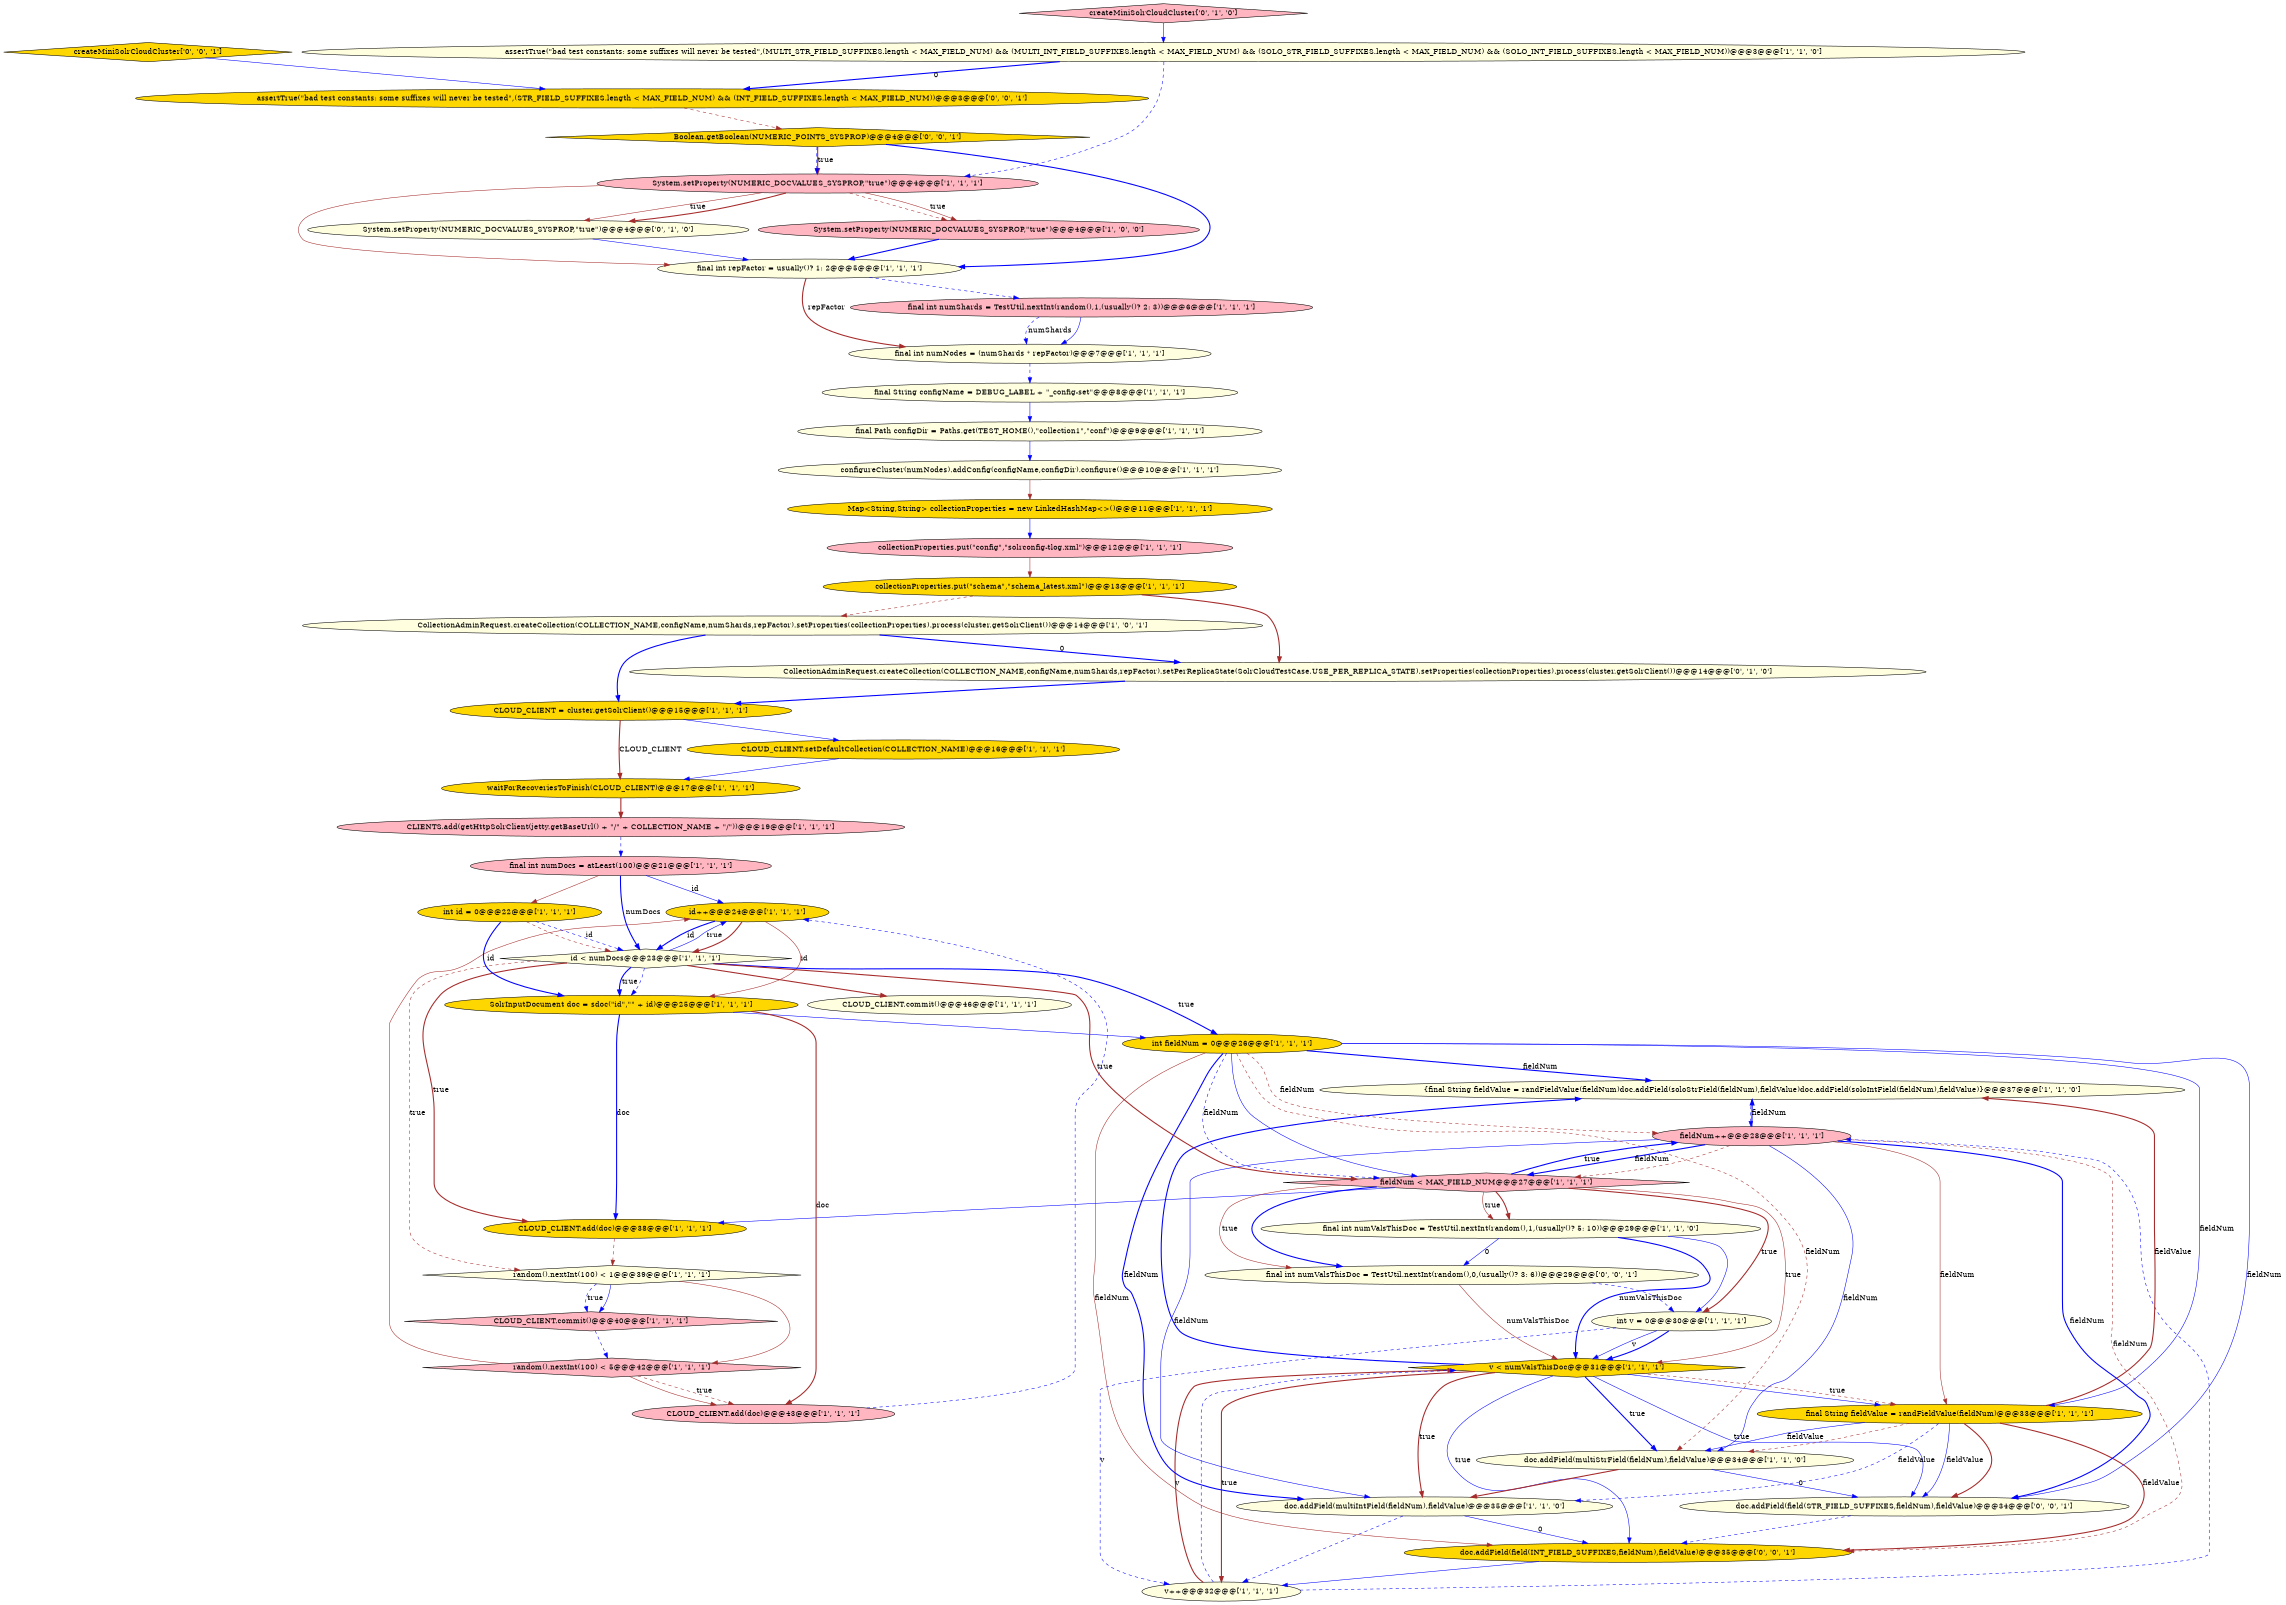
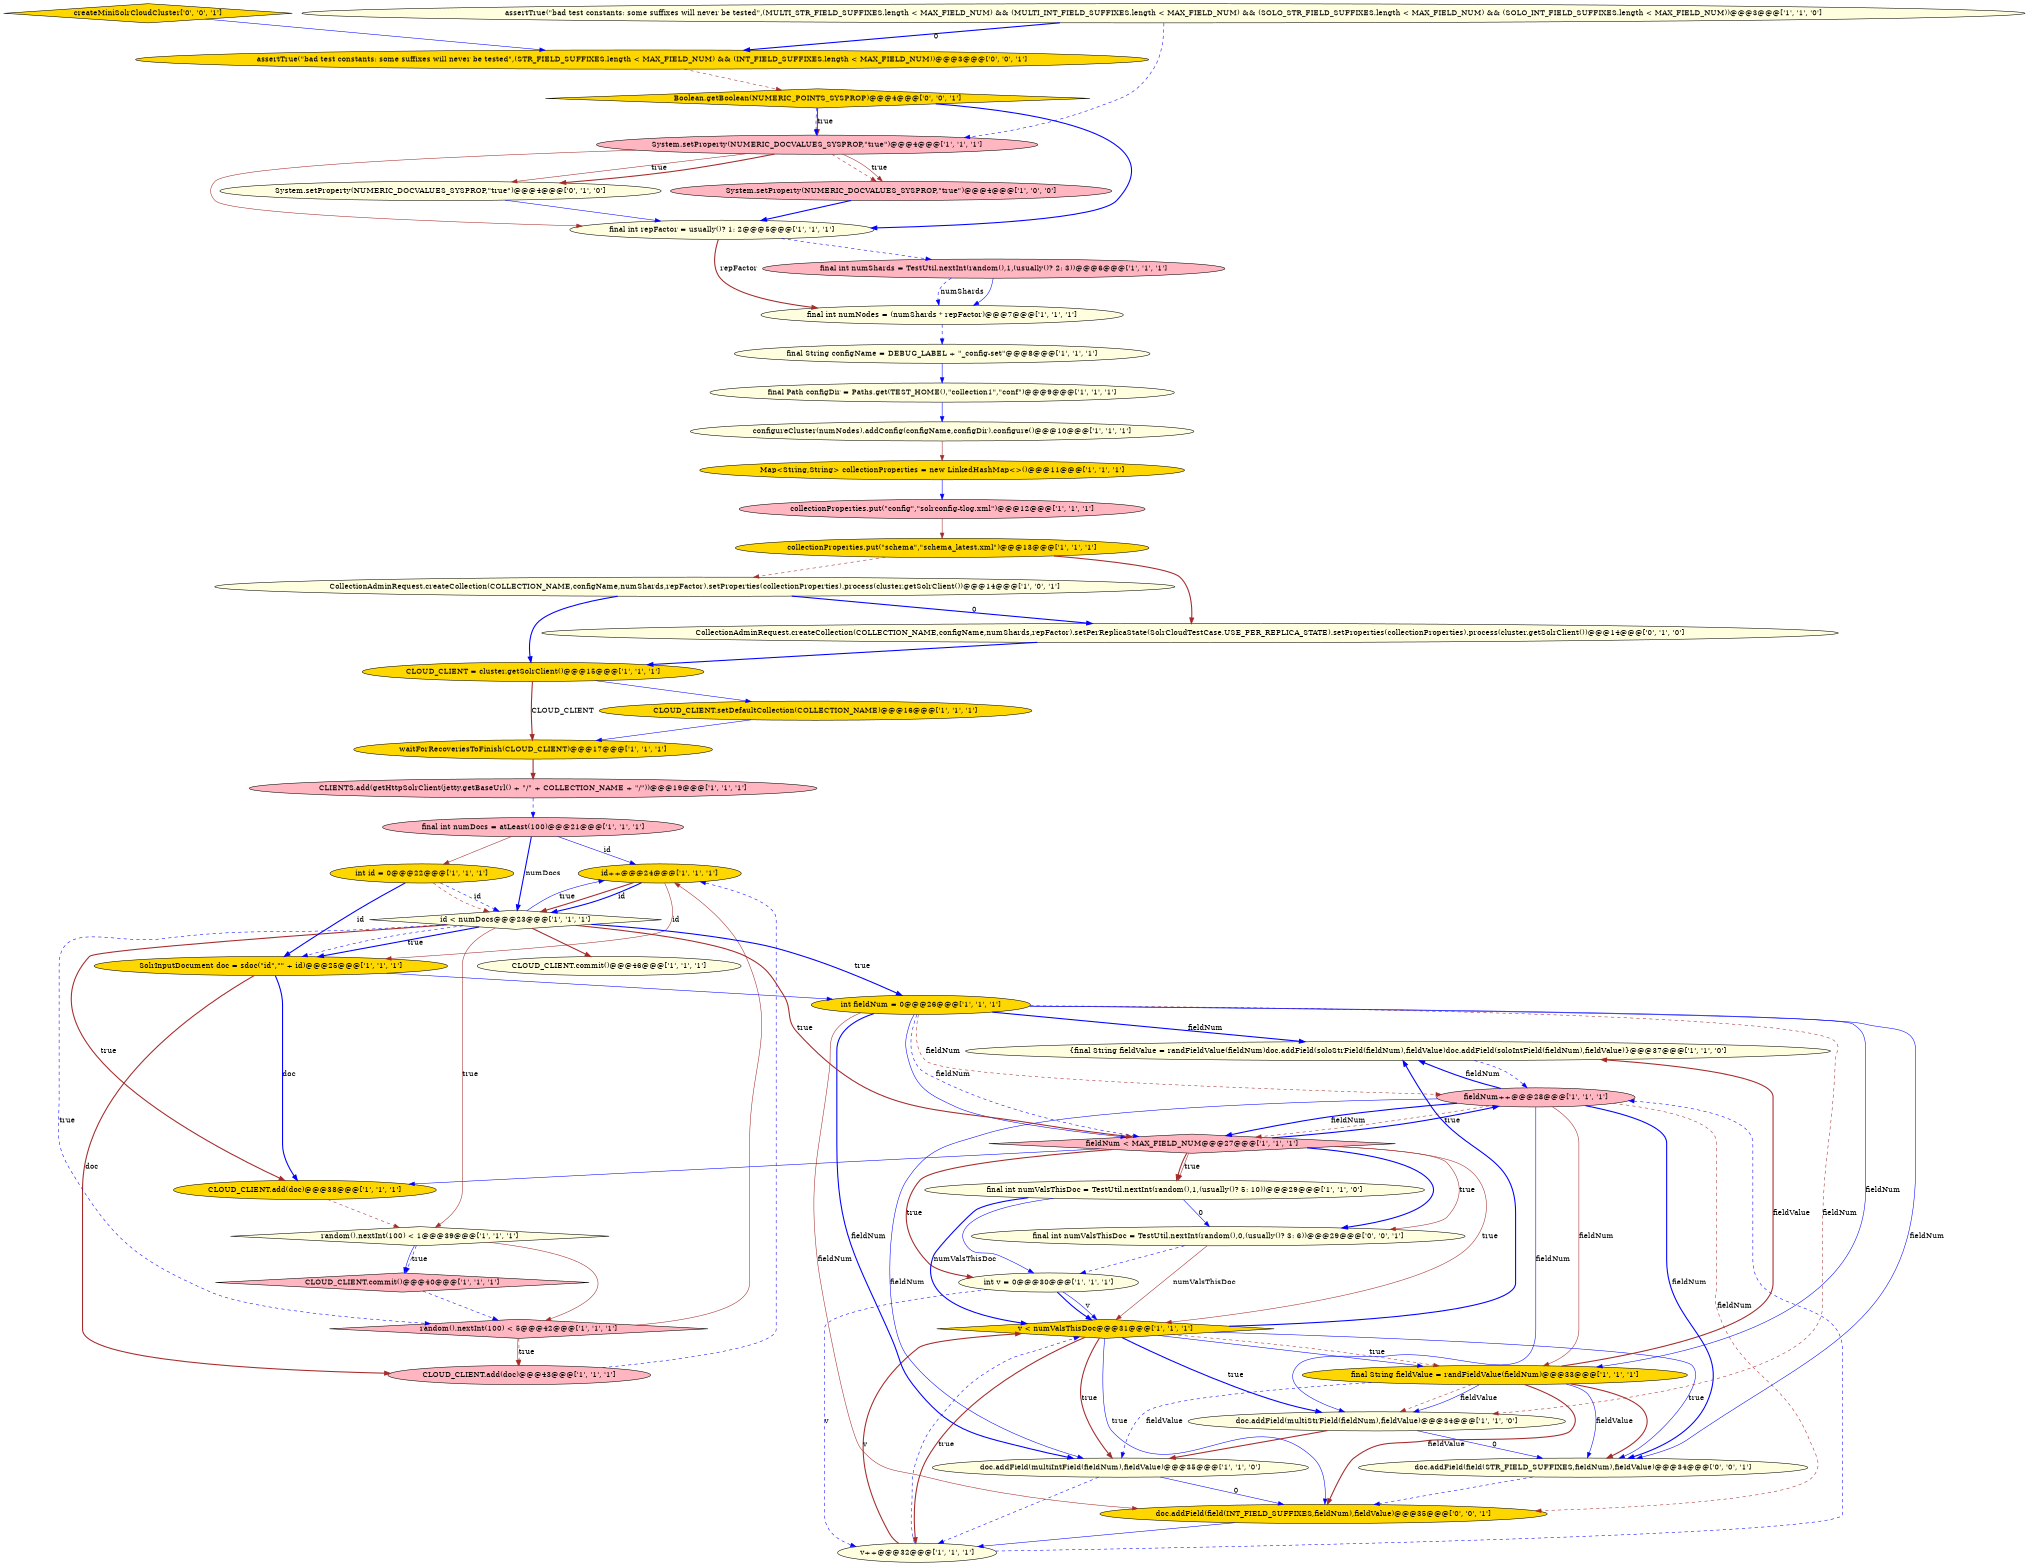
node "createMiniSolrCloudCluster['0', '1', '0']": removed
edge "id < numDocs@@@23@@@['1', '1', '1']" -> "random().nextInt(100) < 5@@@42@@@['1', '1', '1']": added, label "true"
edge "id < numDocs@@@23@@@['1', '1', '1']" -> "random().nextInt(100) < 1@@@39@@@['1', '1', '1']": style dashed -> solid
